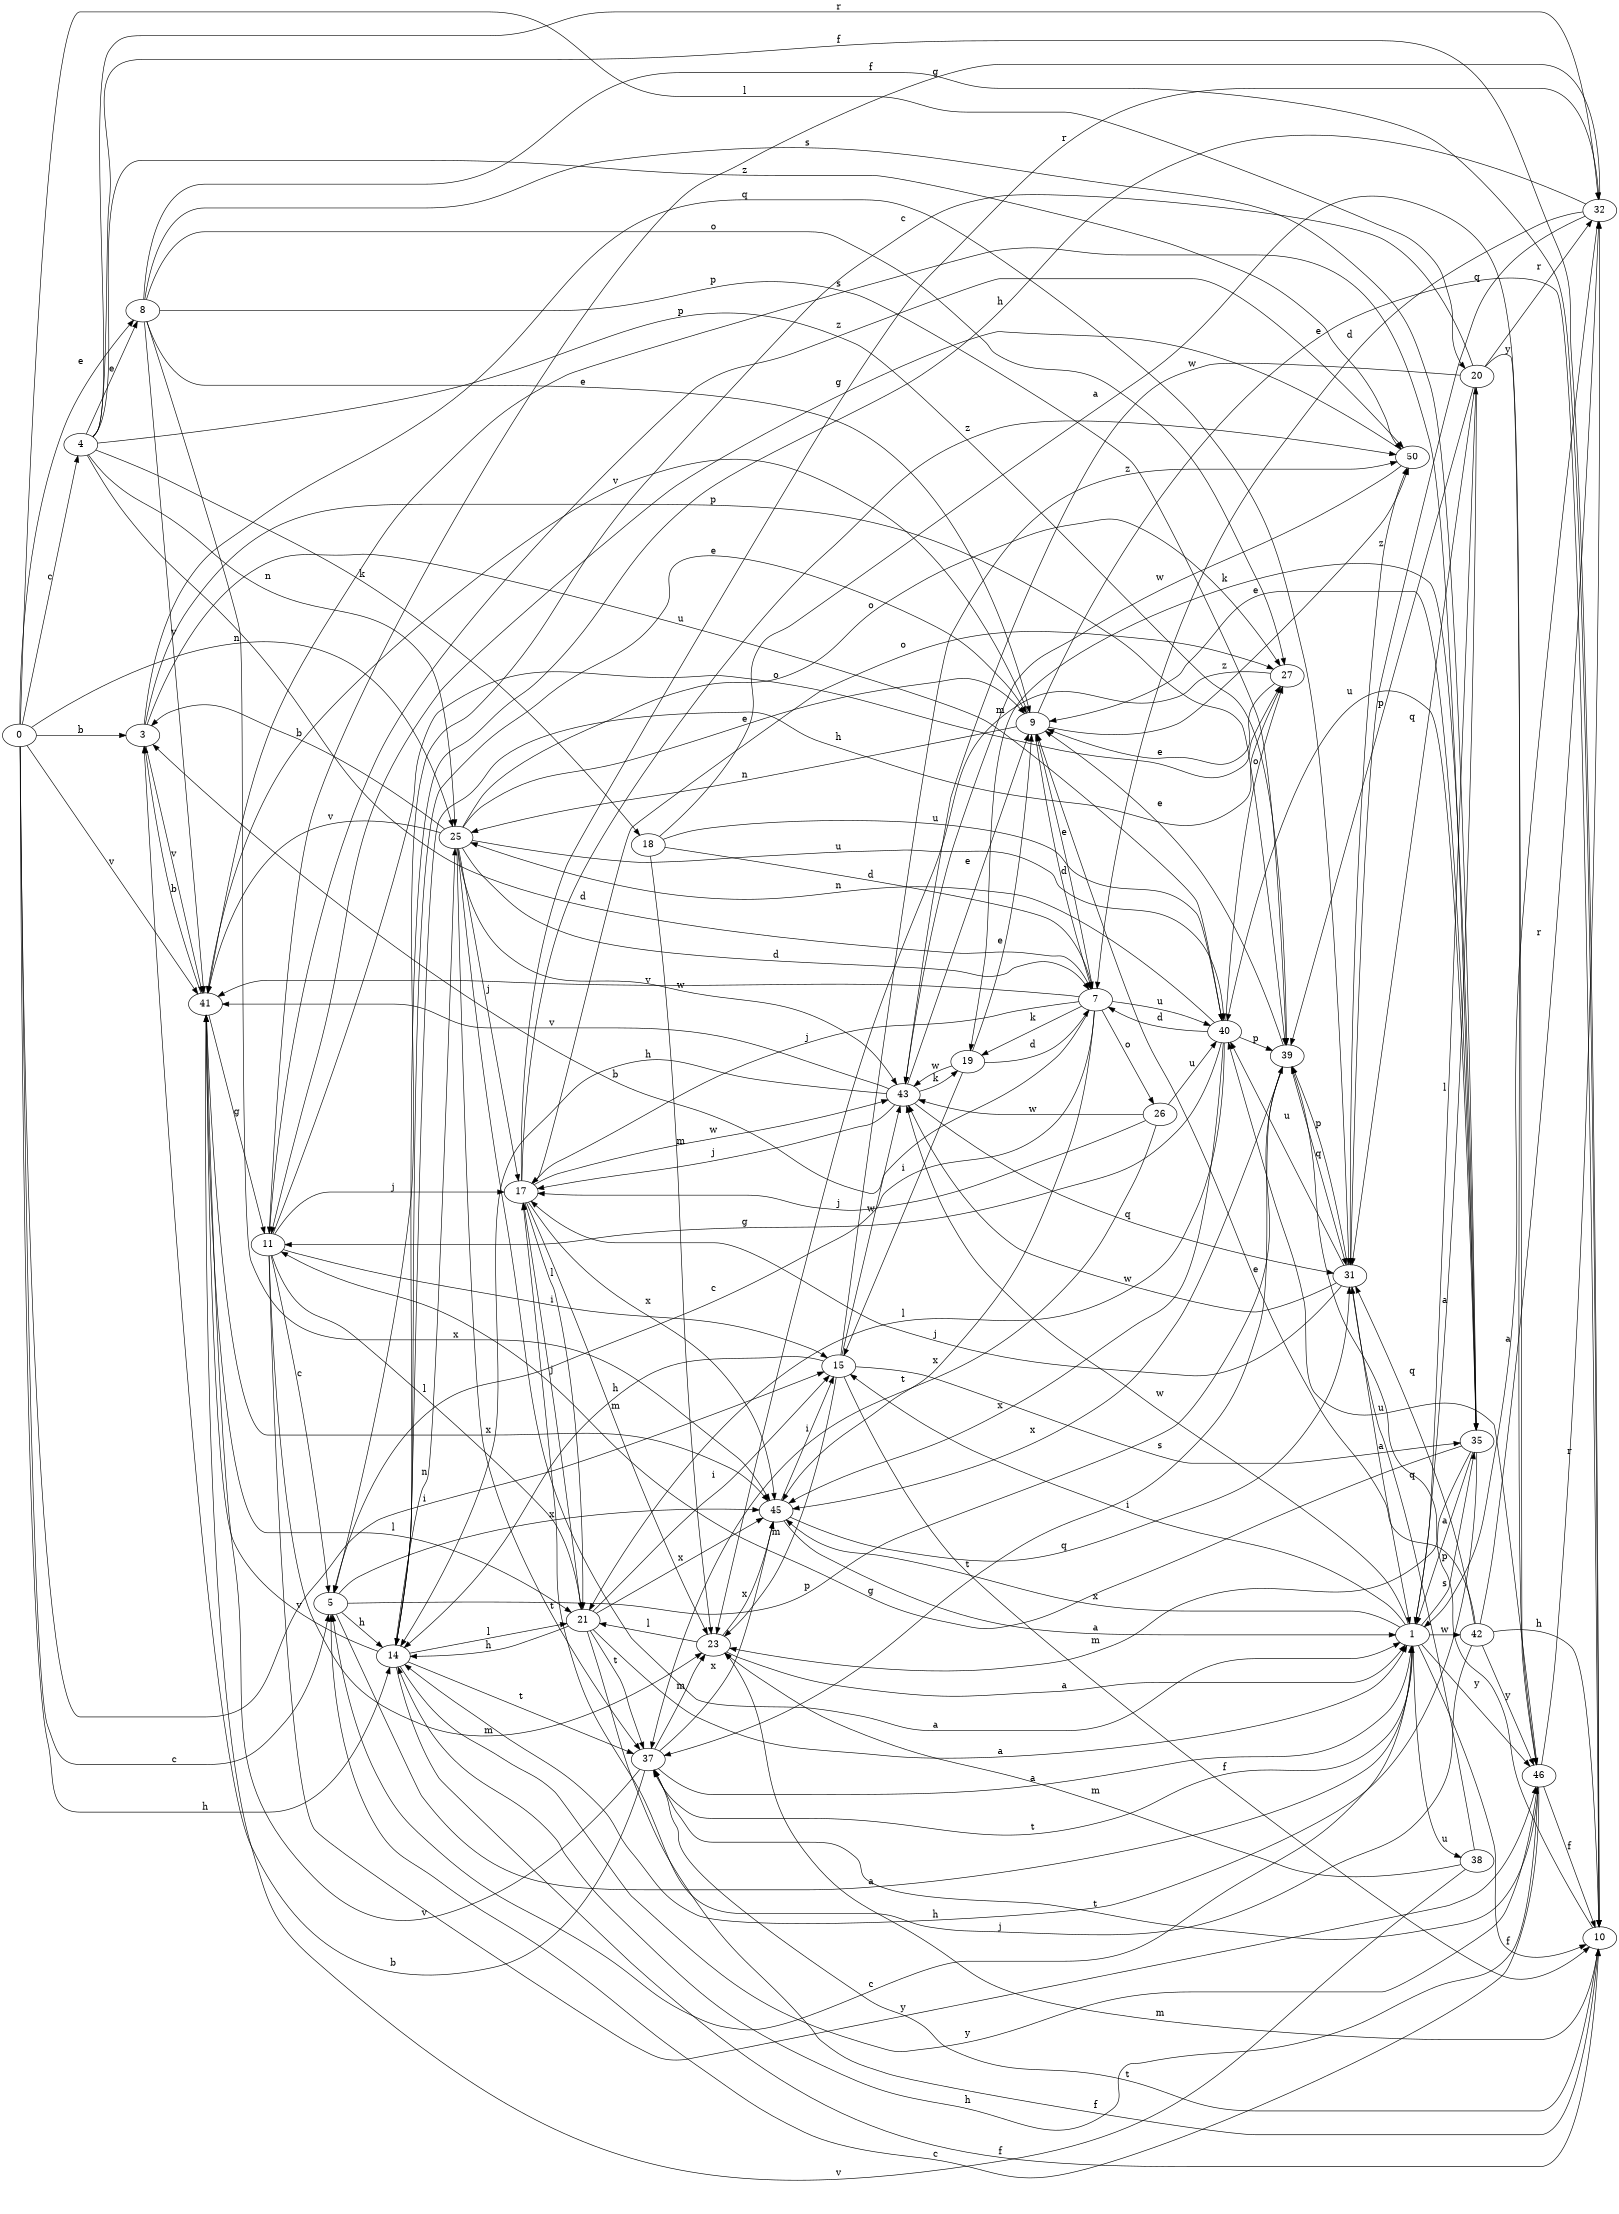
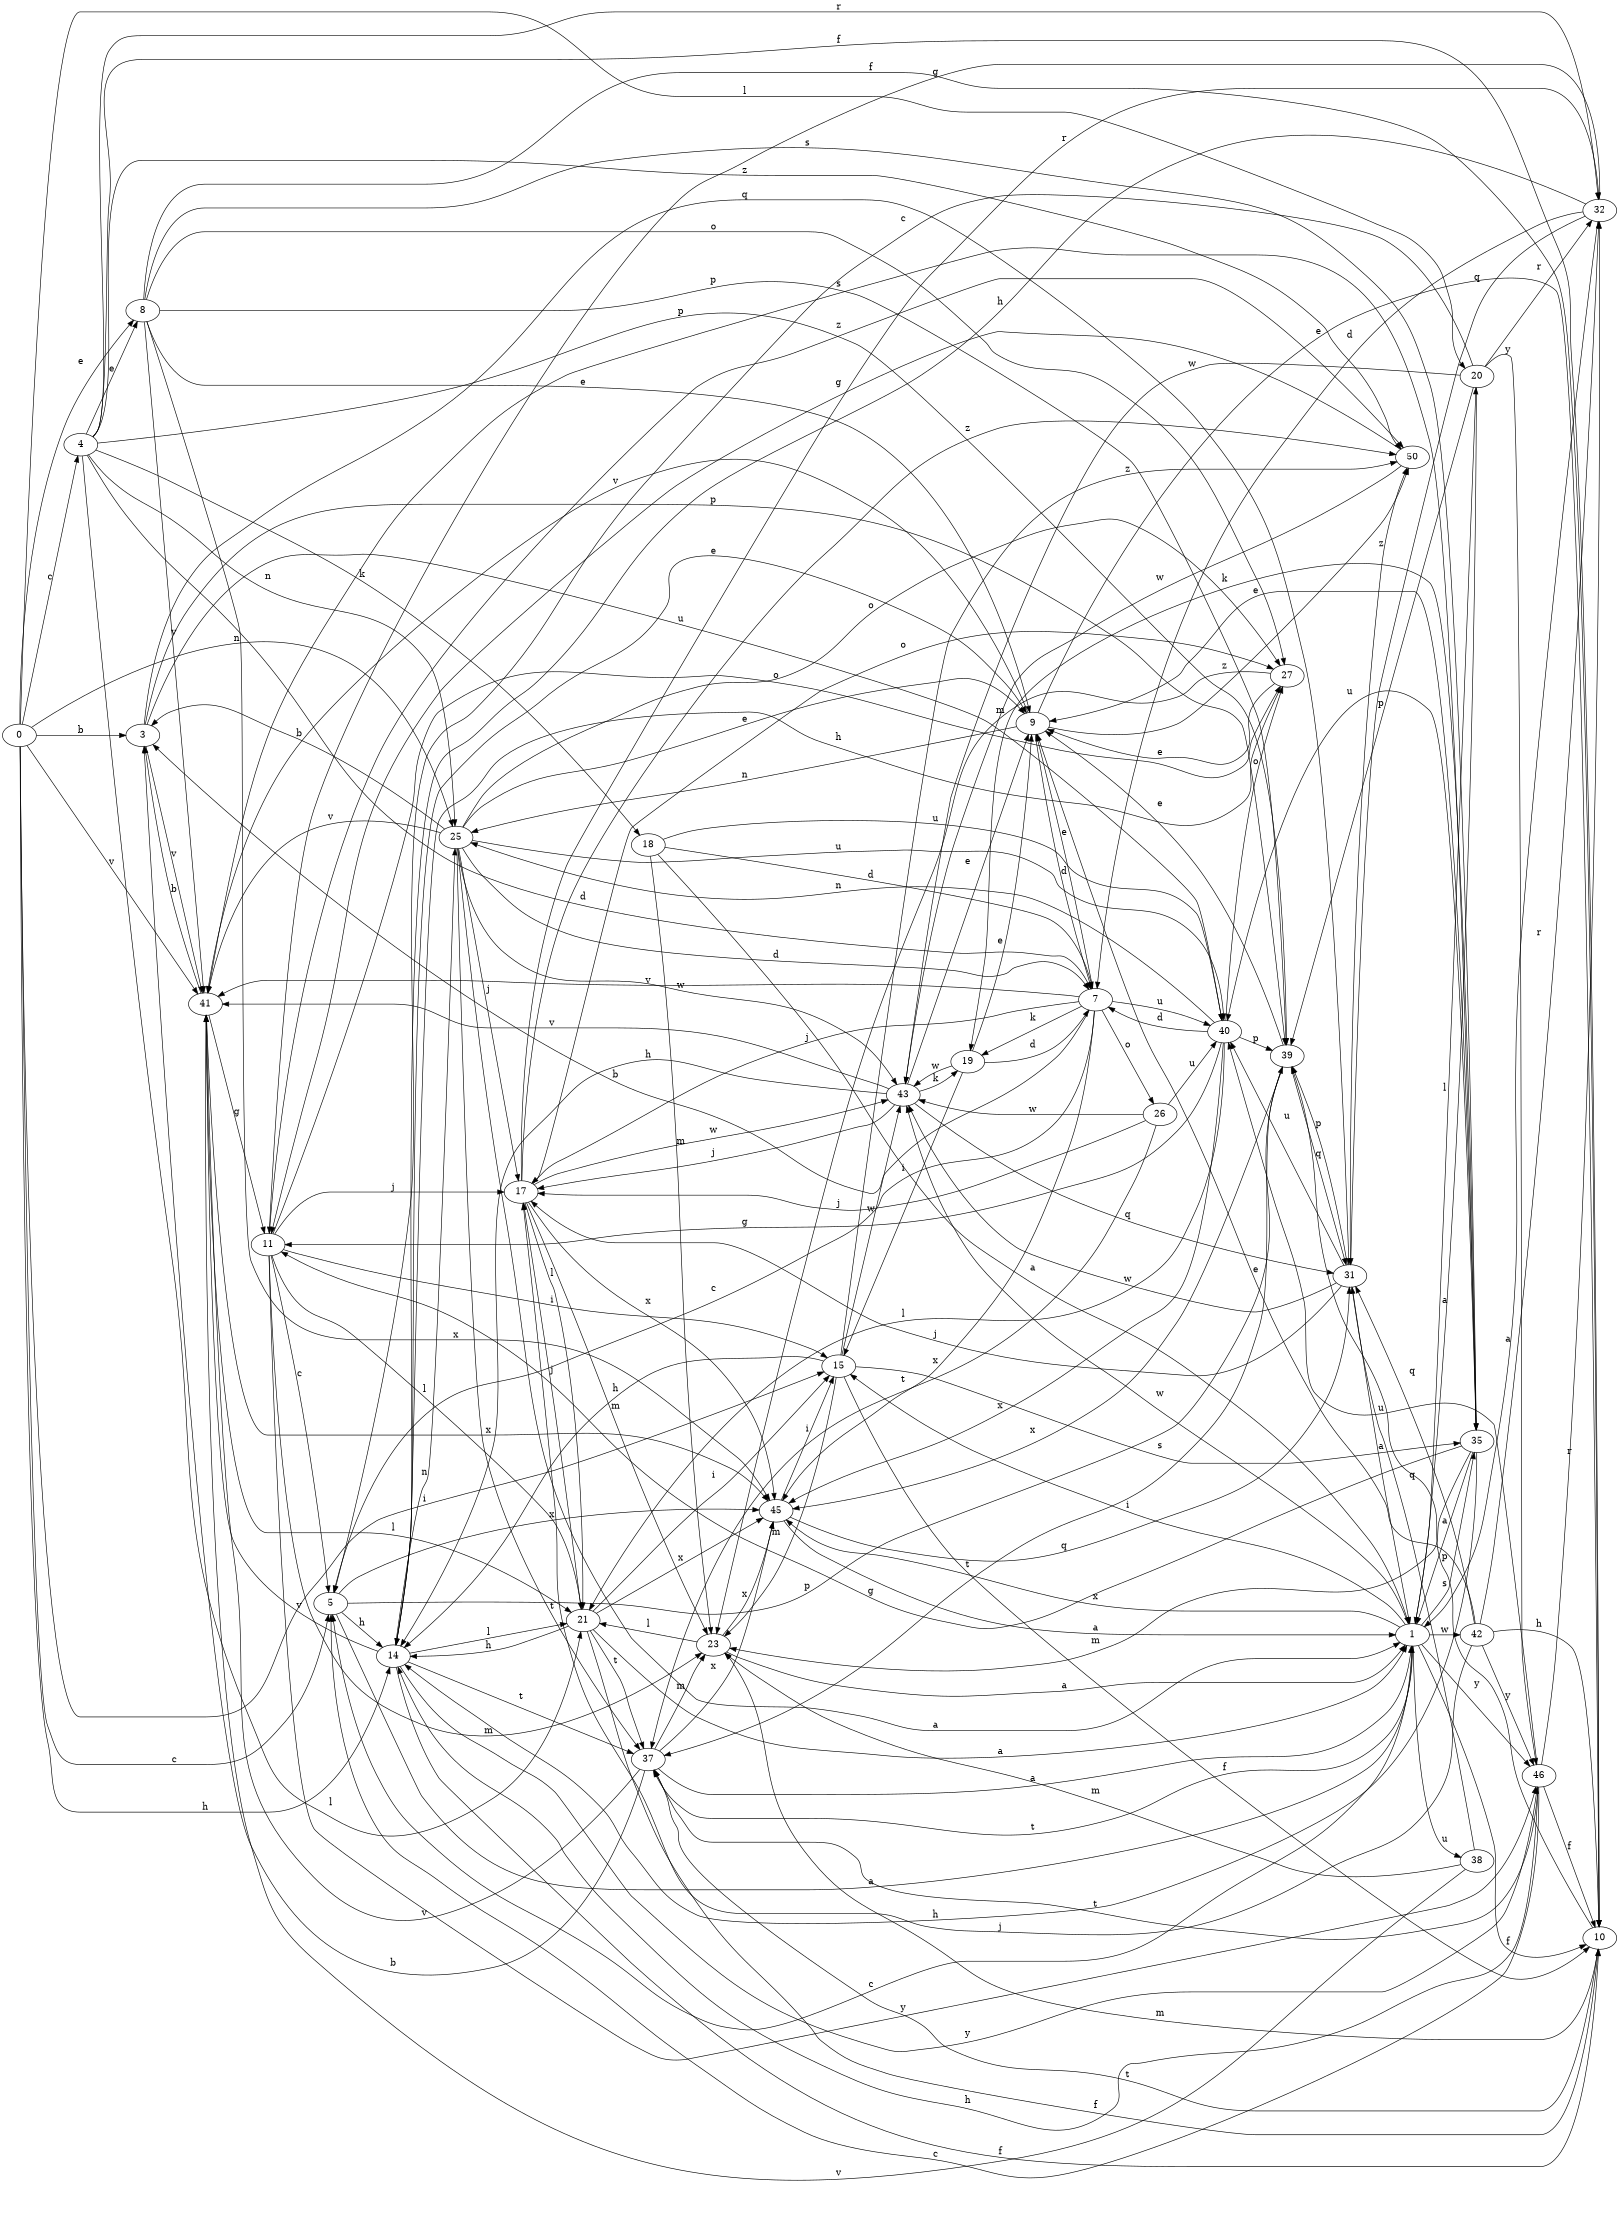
edge "18" -> "46": now "18" -> "1"
edge "20" -> "31": removed, label "q"
edge "4" -> "21": added, label "l"
